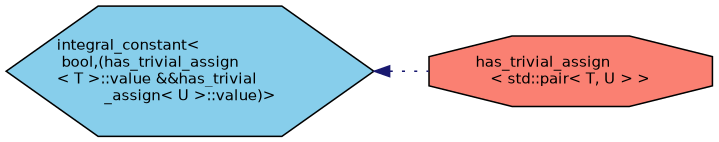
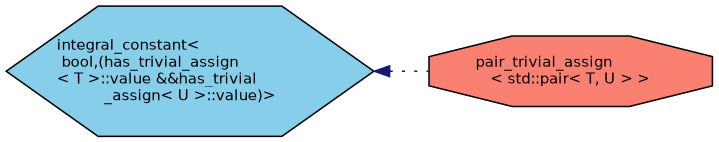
node "has_trivial_assign < std::pair< T, U > >": label "has_trivial_assign < std::pair< T, U > >" -> "pair_trivial_assign < std::pair< T, U > >"
